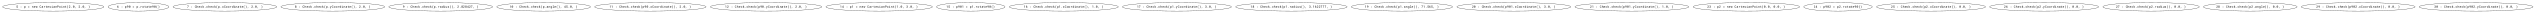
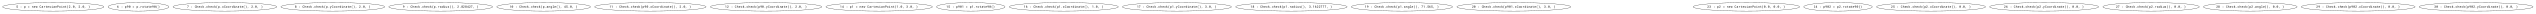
node "21 : Check.check(p901.yCoordinate(), 1.0, )": removed
